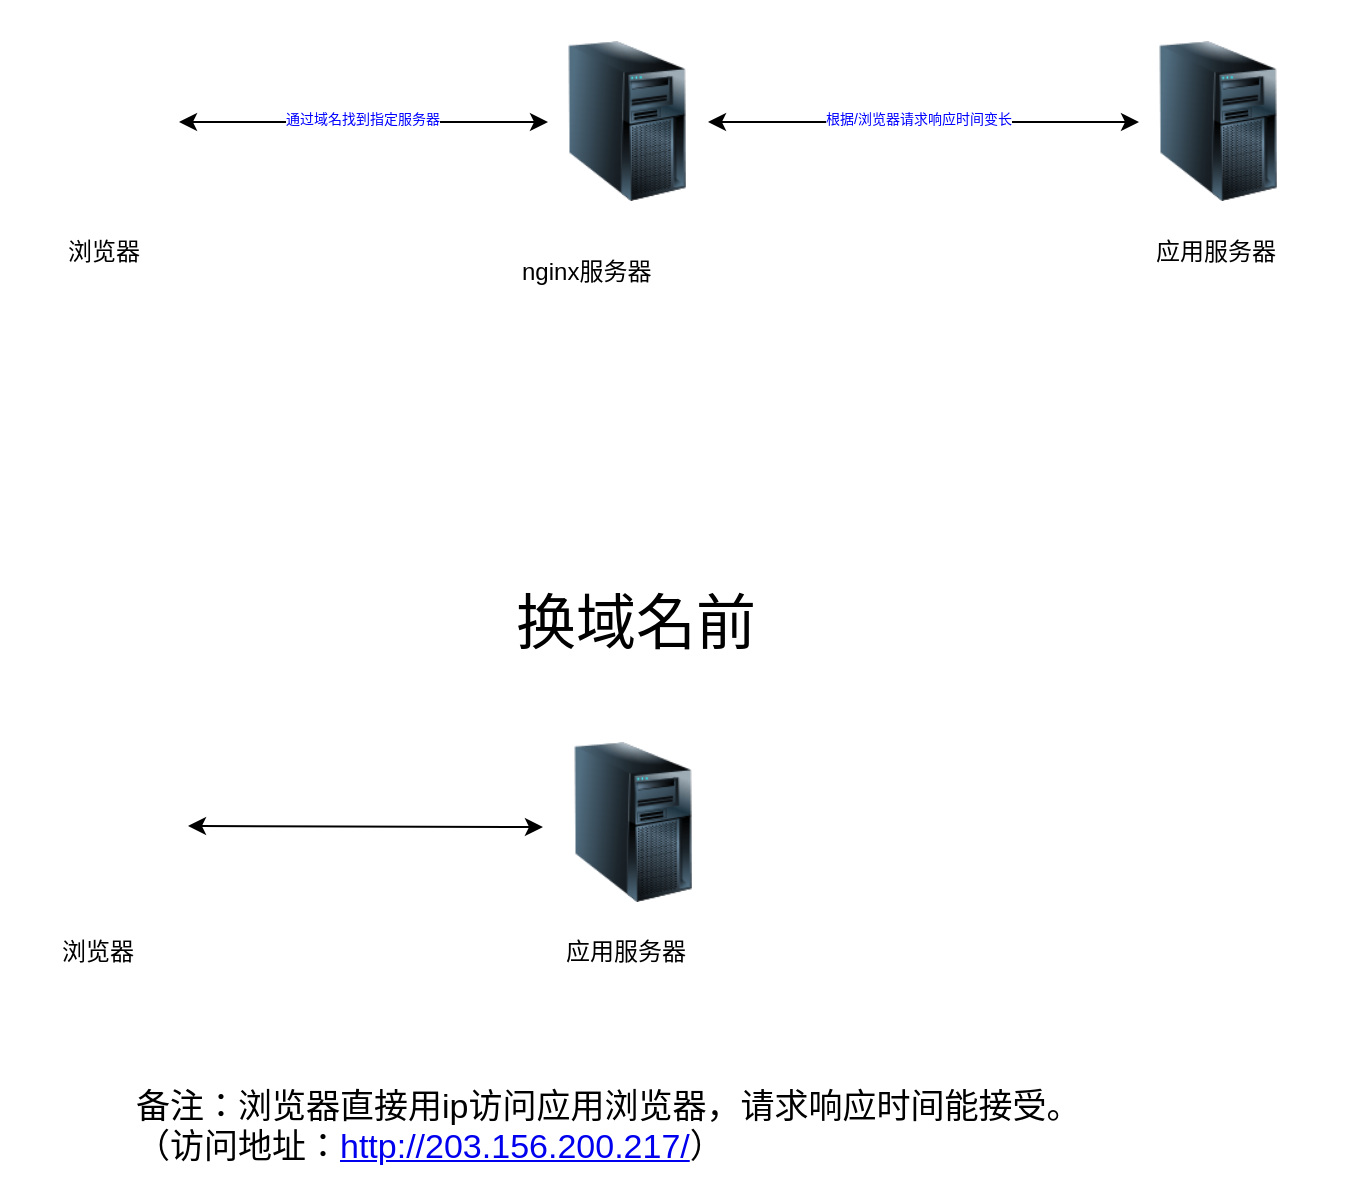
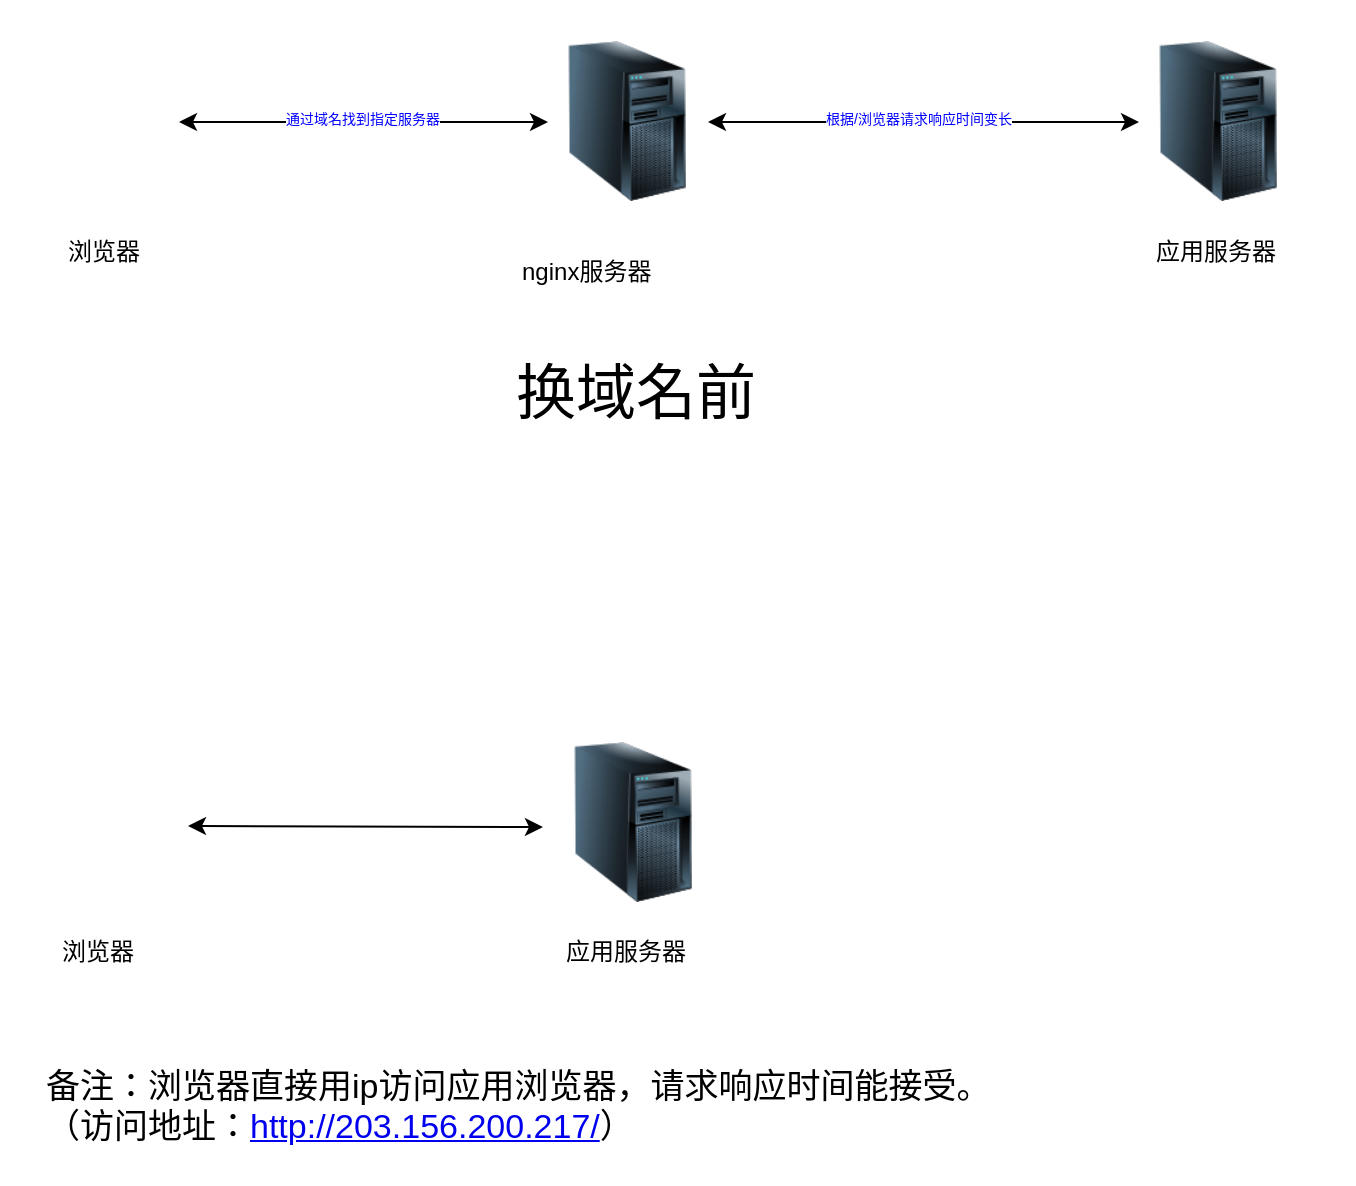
node "换域名前": moved (653, 623) -> (653, 393)
node "备注：浏览器直接用ip访问应用浏览器，请求响应时间能接受。 （访问地址：http://203.156.200.217/）": moved (622, 1123) -> (532, 1103)
